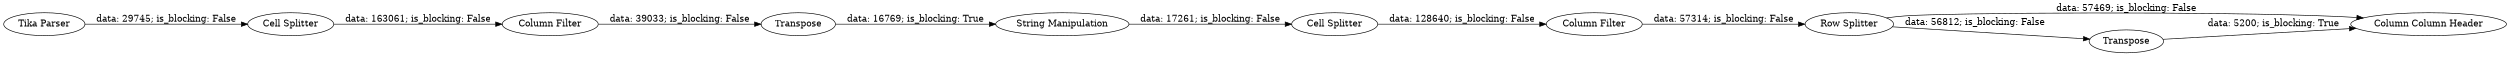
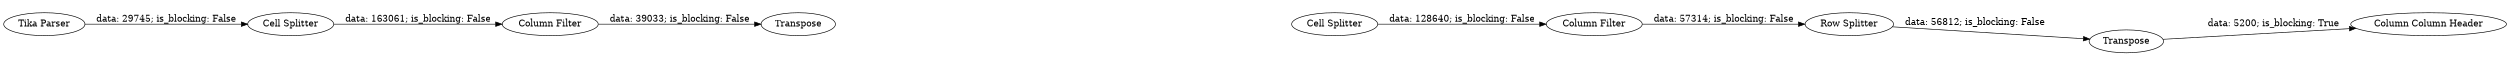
edge "Row Splitter" -> "Column Column Header": removed, label "data: 57469; is_blocking: False"
node "String Manipulation": removed
